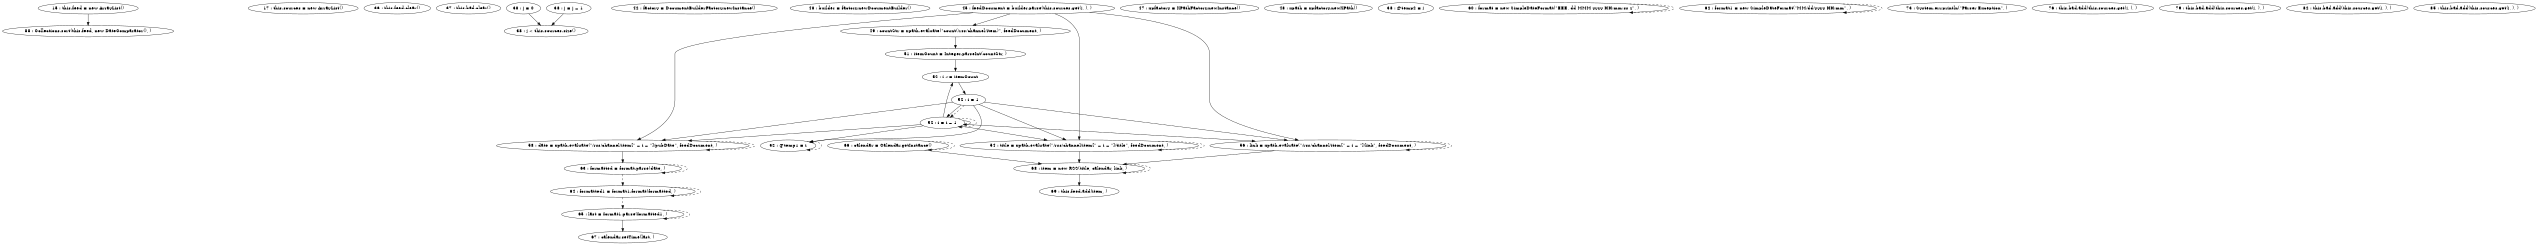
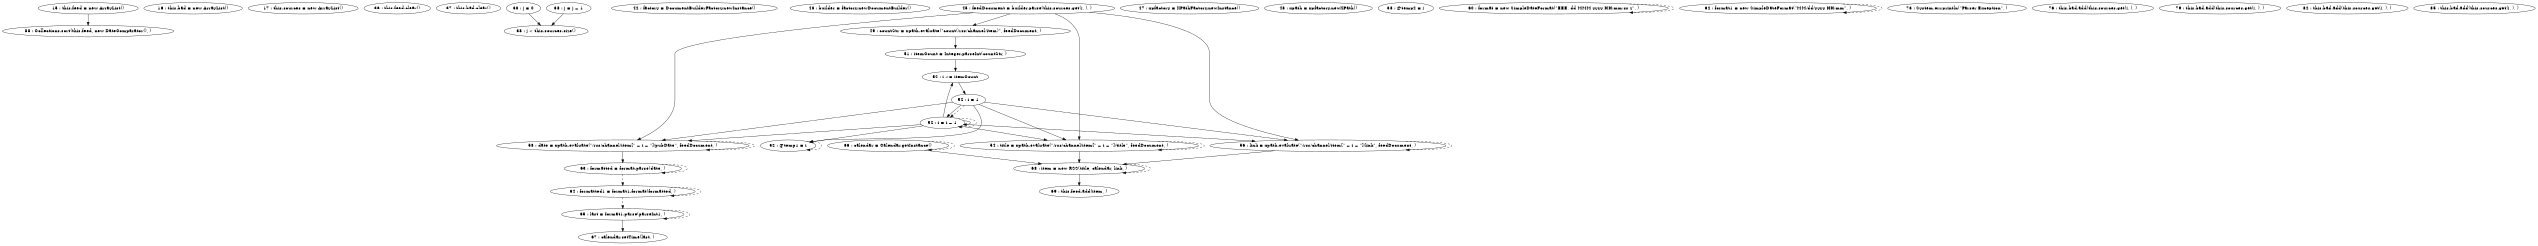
node "16 : this.bad = new ArrayList()": added
node "65 : last = format1.parse(formatted1, )": label "65 : last = format1.parse(formatted1, )" -> "65 : last = format1.parse(parseInt1, )"
